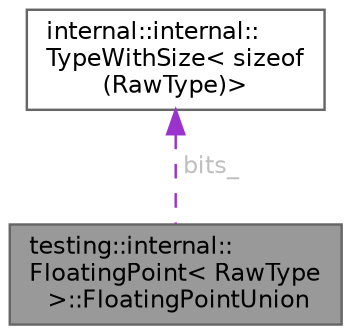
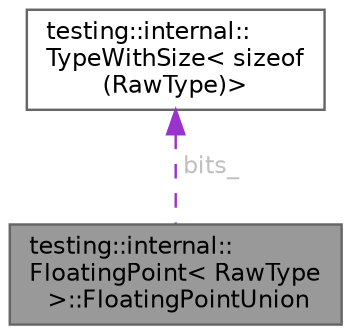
node "internal::internal:: TypeWithSize< sizeof (RawType)>": label "internal::internal:: TypeWithSize< sizeof (RawType)>" -> "testing::internal:: TypeWithSize< sizeof (RawType)>"
